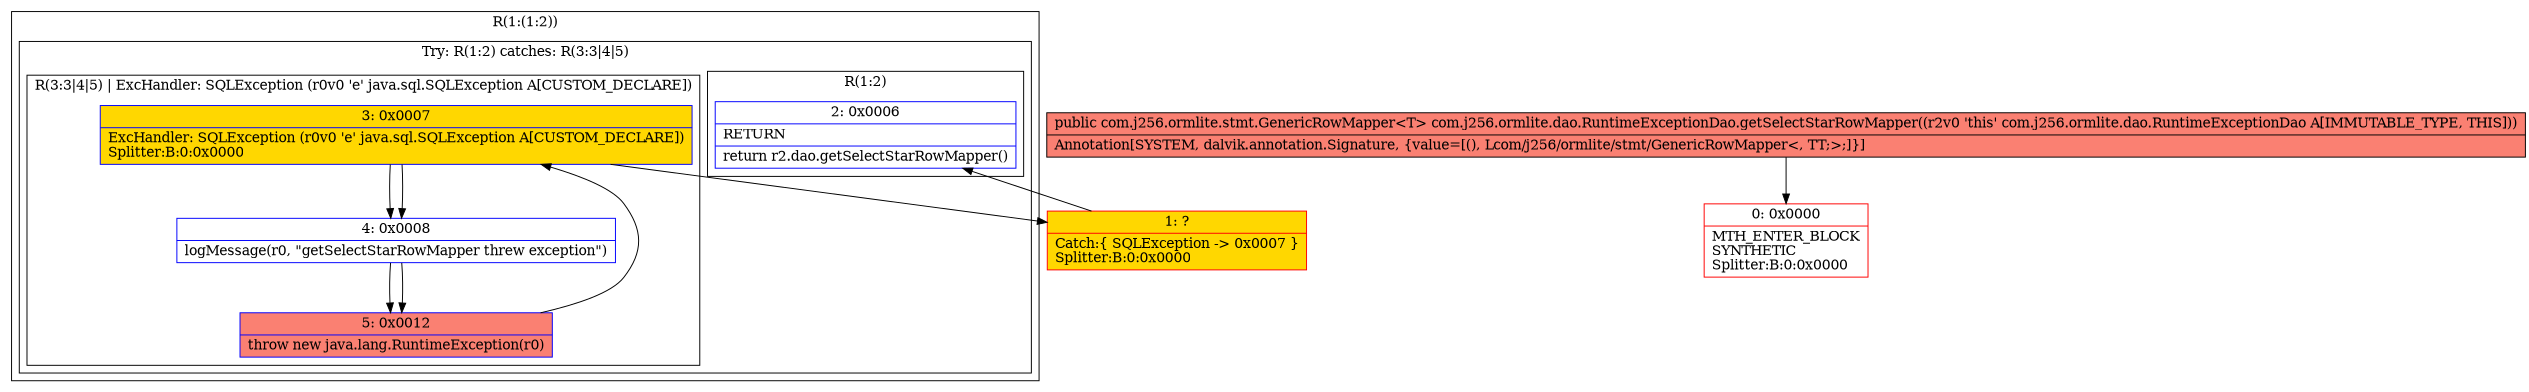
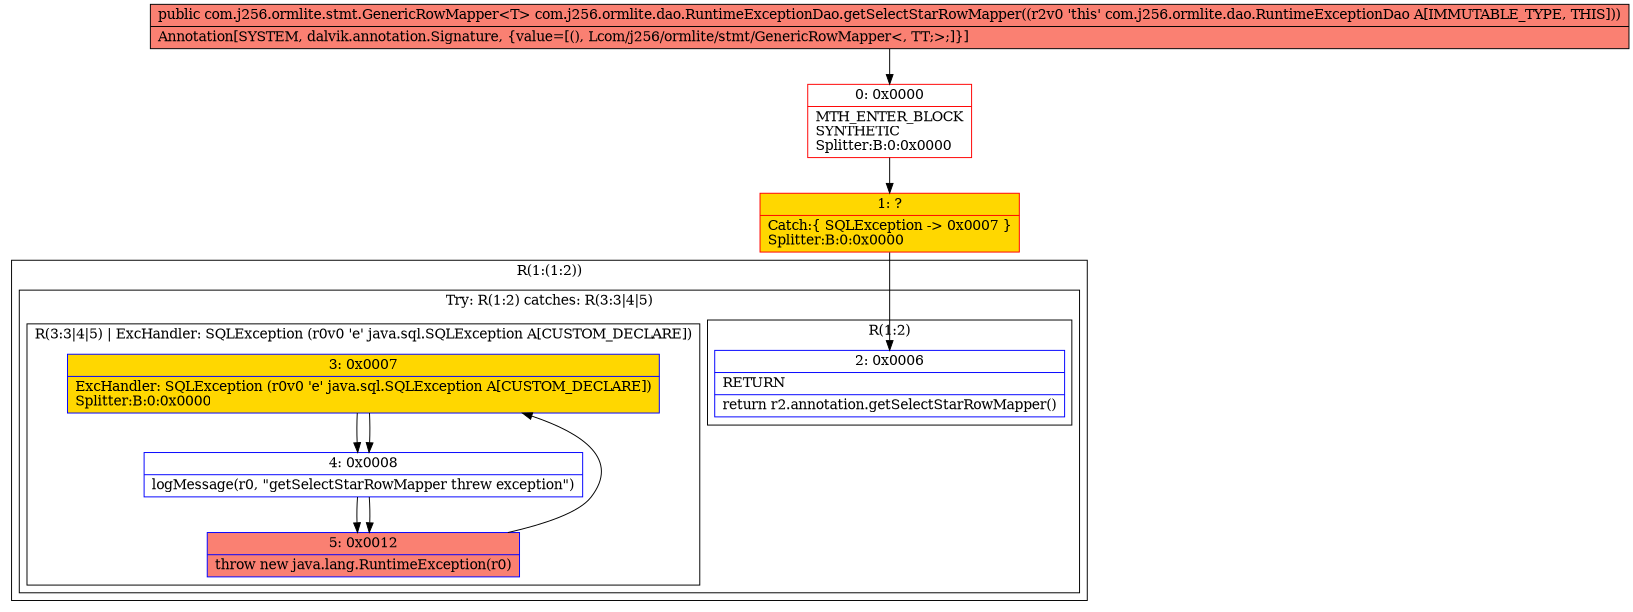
node "2: 0x0006": text "return r2.dao.getSelectStarRowMapper()" -> "return r2.annotation.getSelectStarRowMapper()"
edge "3: 0x0007" -> "1: ?": now "0: 0x0000" -> "1: ?"
